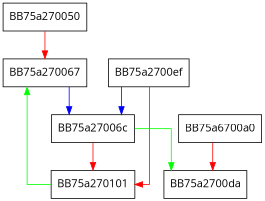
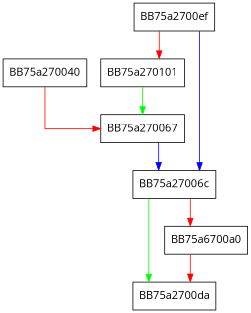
node "BB75a270050": label "BB75a270050" -> "BB75a270040"
edge "BB75a27006c" -> "BB75a270101": now "BB75a27006c" -> "BB75a6700a0"
